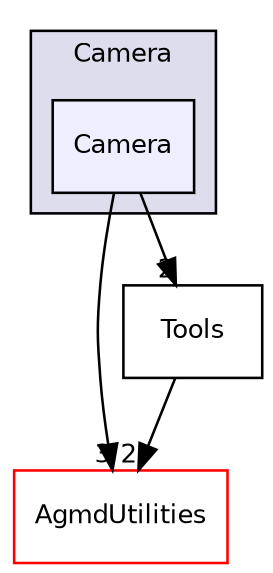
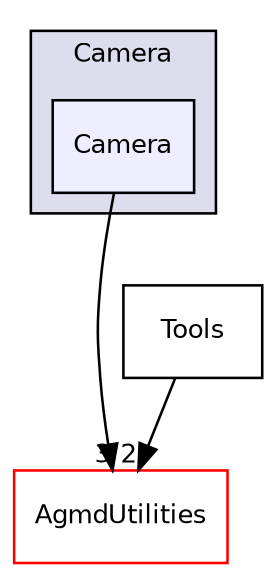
edge "Camera" -> "Tools": removed
